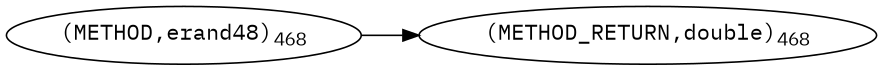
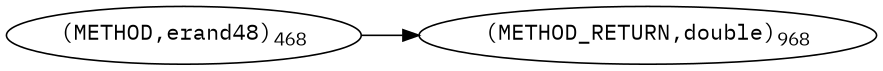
node "(METHOD_RETURN,double)": text "468" -> "968"
